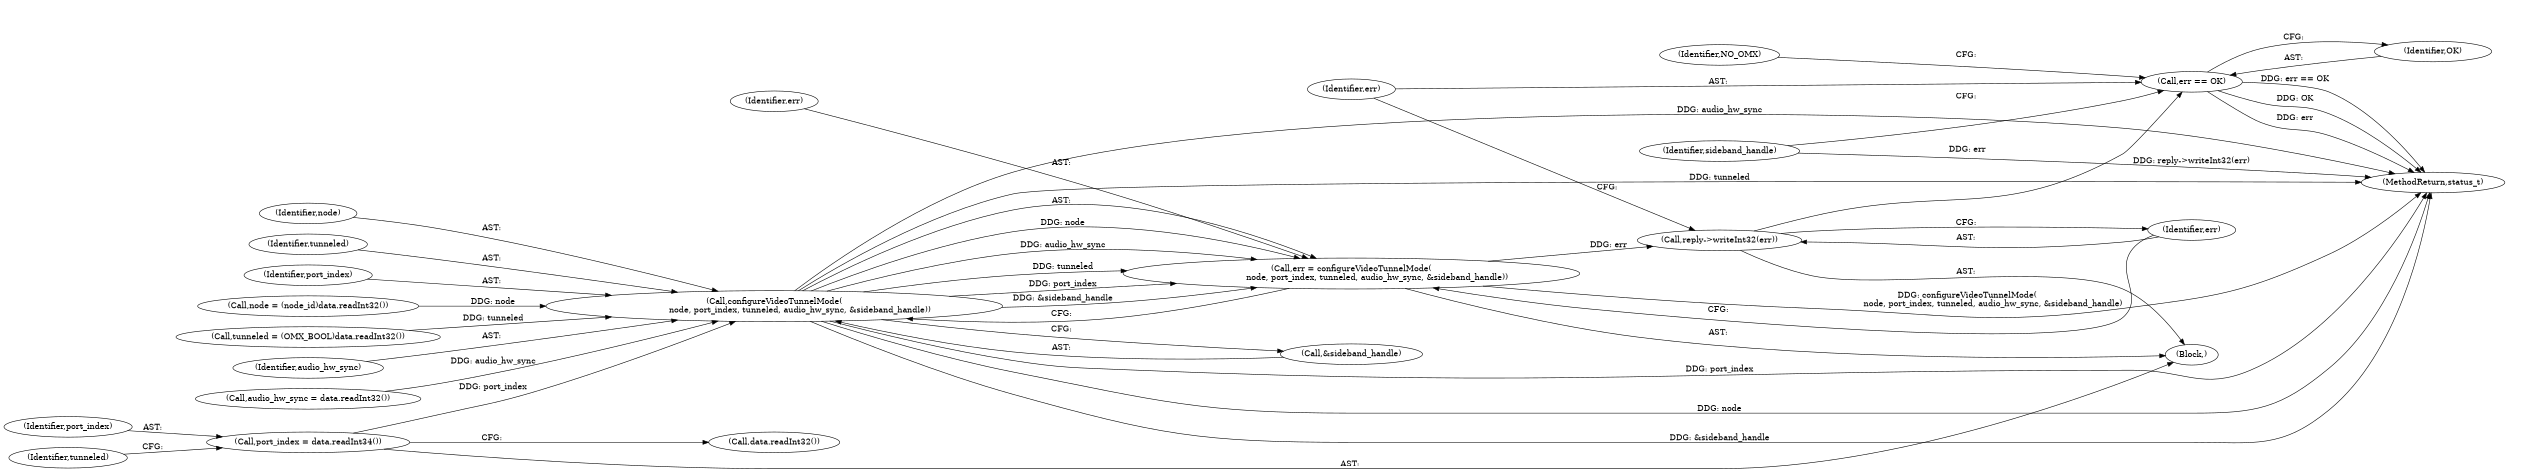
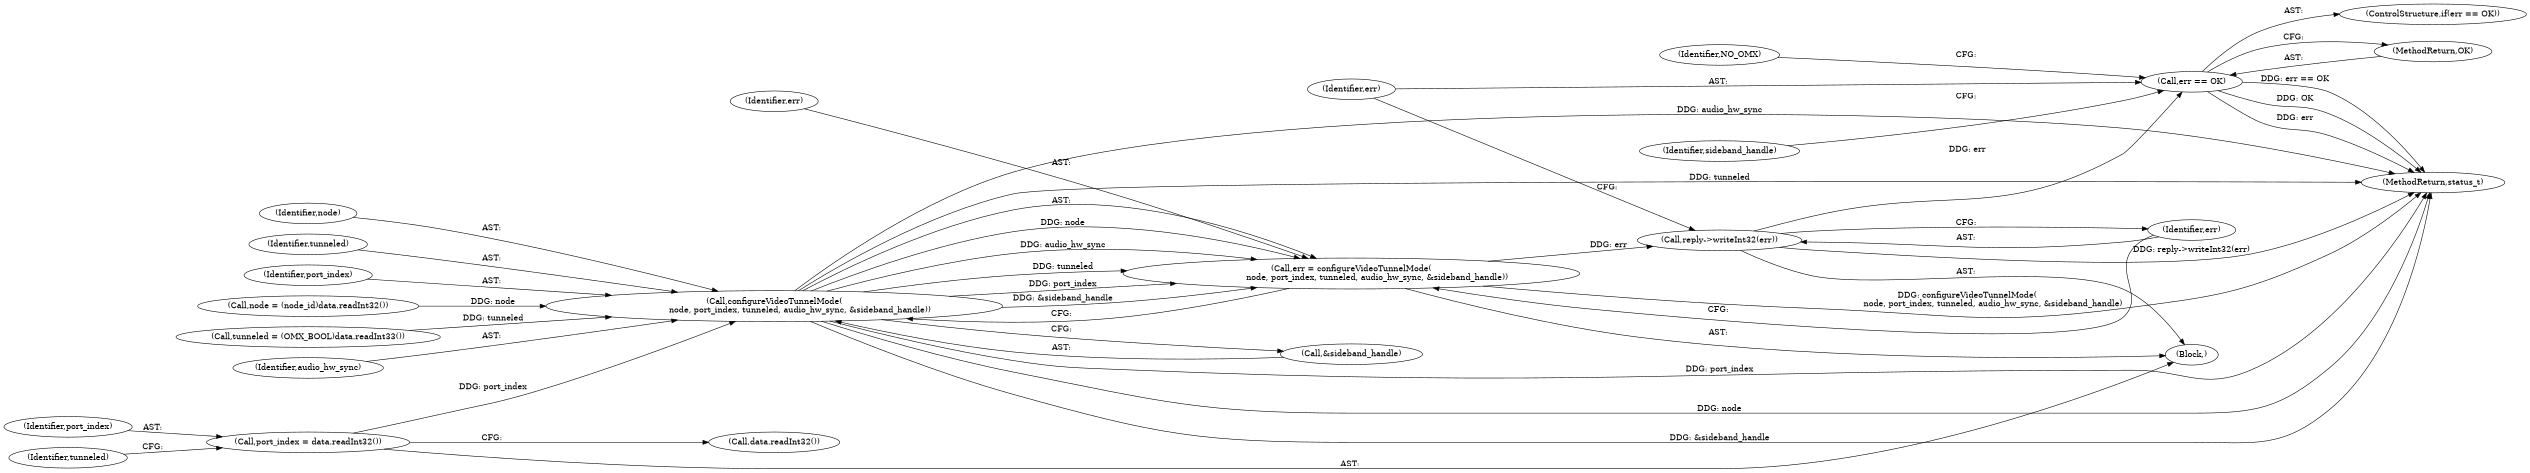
node "(ControlStructure,if(err == OK))": added
node "(Identifier,OK)": label "(Identifier,OK)" -> "(MethodReturn,OK)"
edge "(Identifier,sideband_handle)" -> "(MethodReturn,status_t)": now "(Call,reply->writeInt32(err))" -> "(MethodReturn,status_t)"
node "(Call,tunneled = (OMX_BOOL)data.readInt32())": label "(Call,tunneled = (OMX_BOOL)data.readInt32())" -> "(Call,tunneled = (OMX_BOOL)data.readInt33())"
node "(Call,audio_hw_sync = data.readInt32())": removed
node "(Call,port_index = data.readInt34())": label "(Call,port_index = data.readInt34())" -> "(Call,port_index = data.readInt32())"
